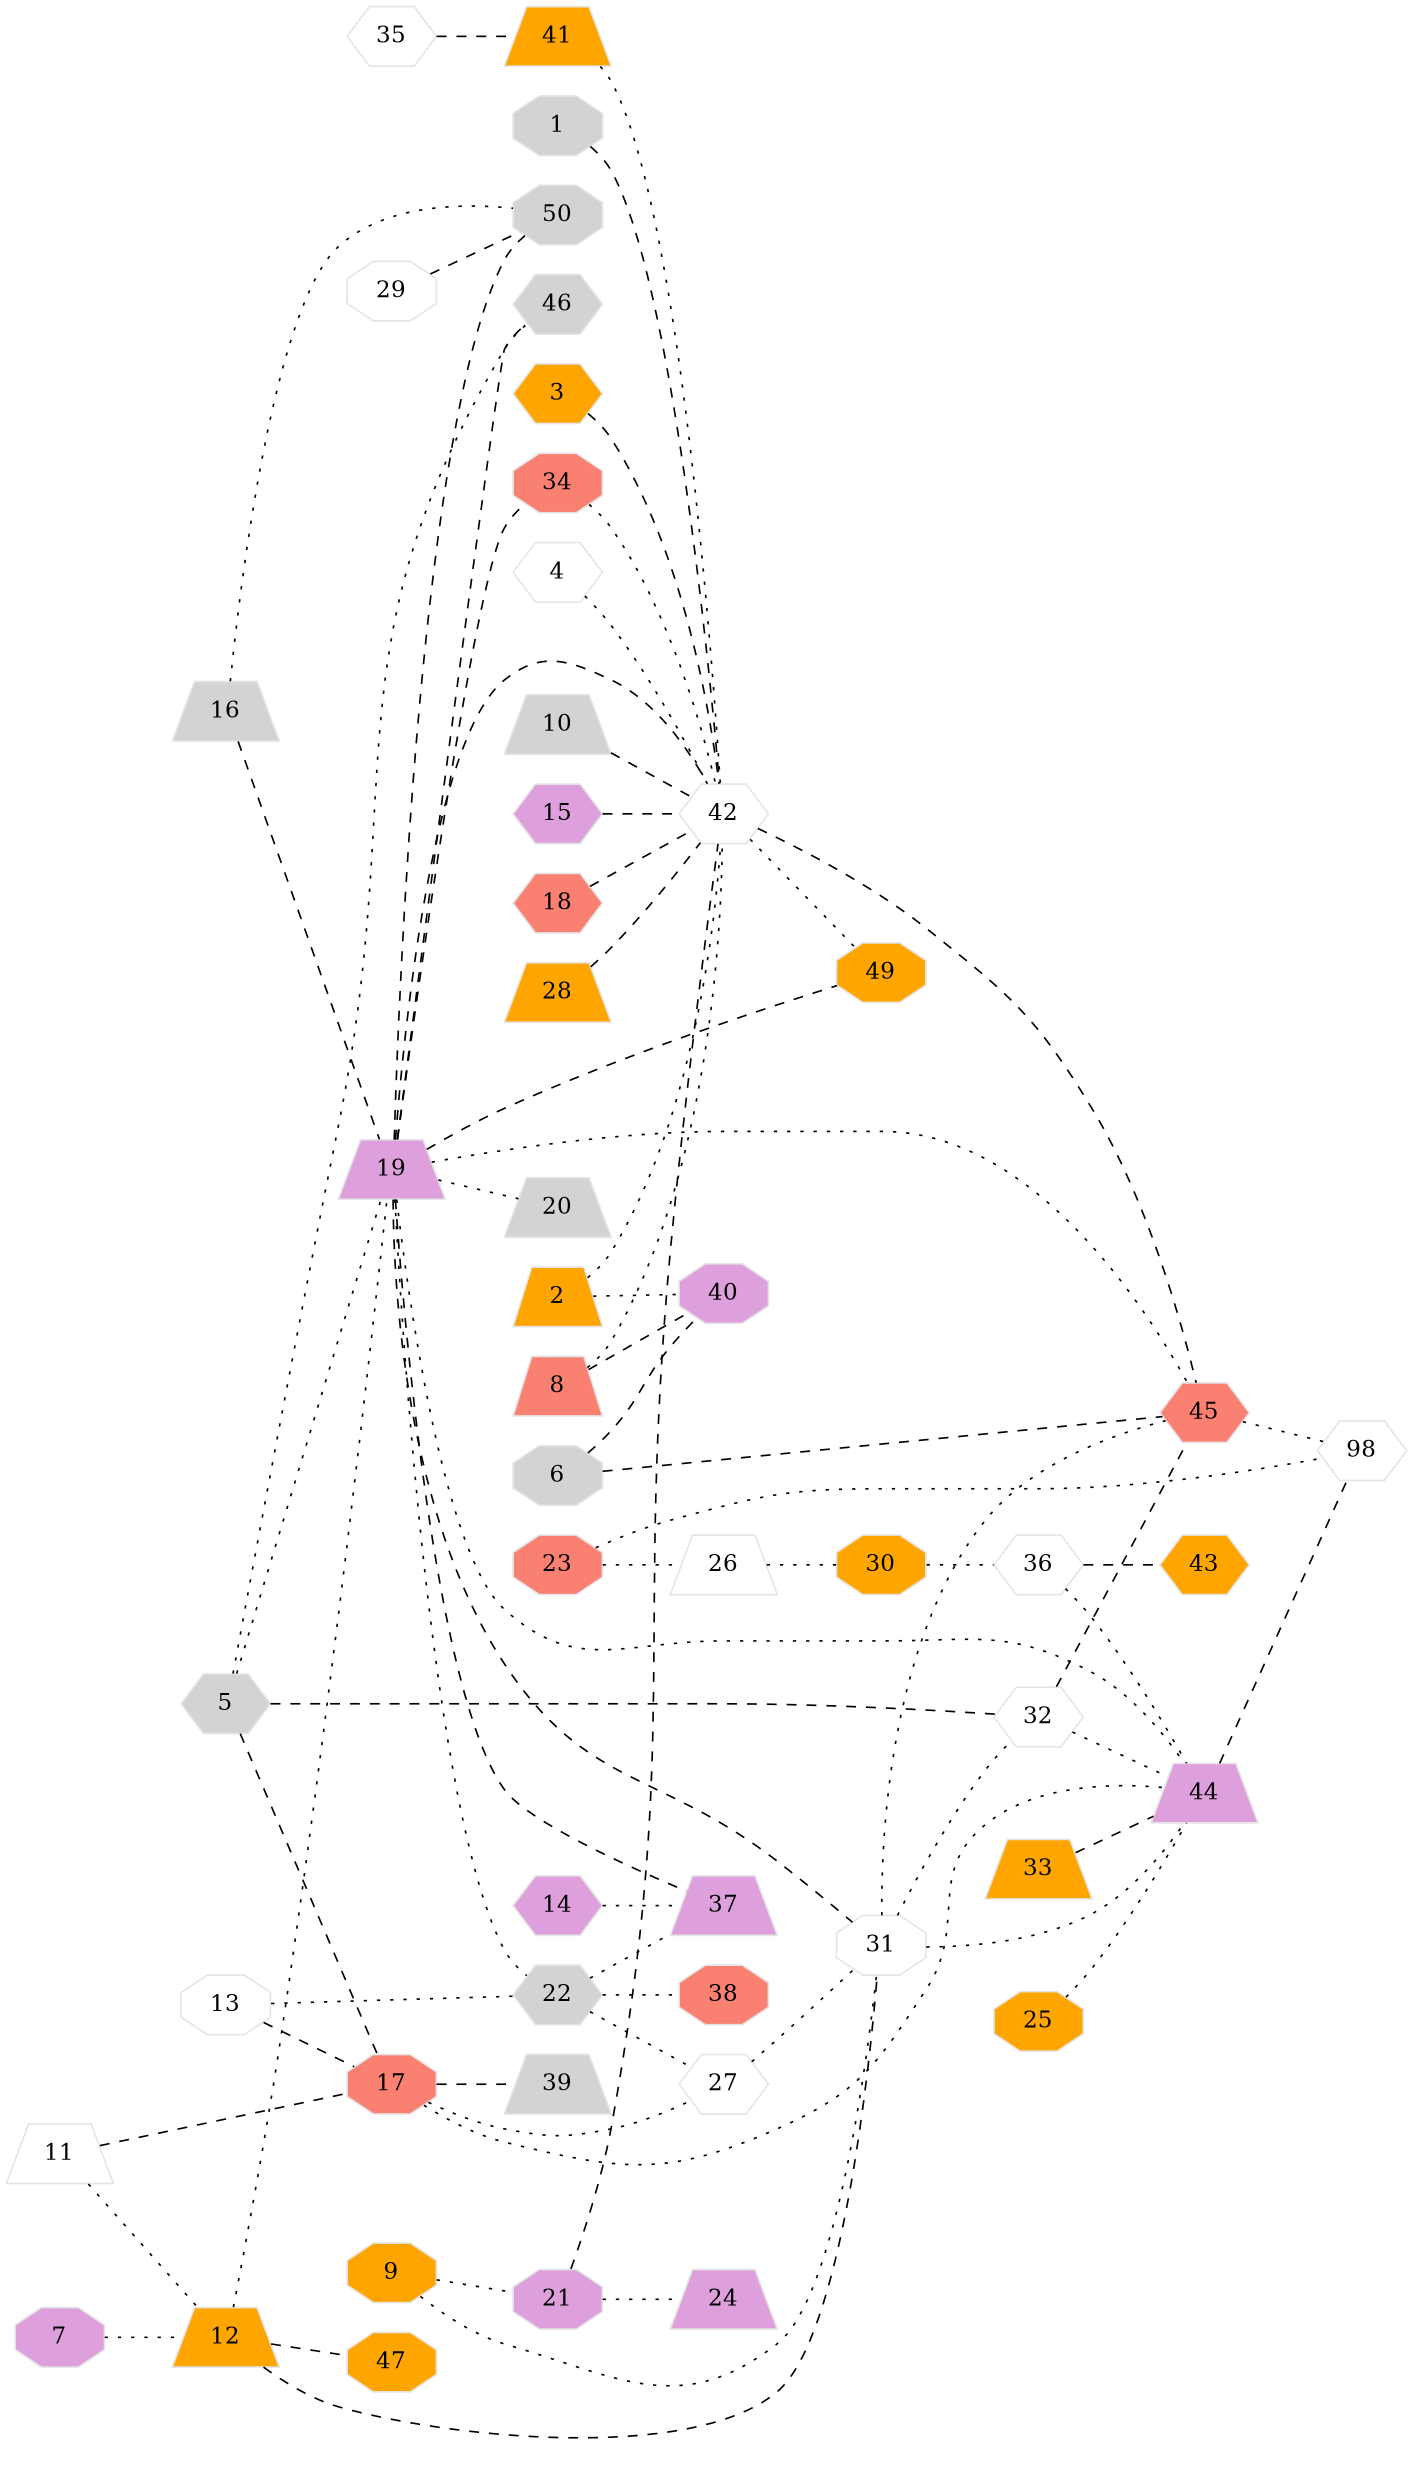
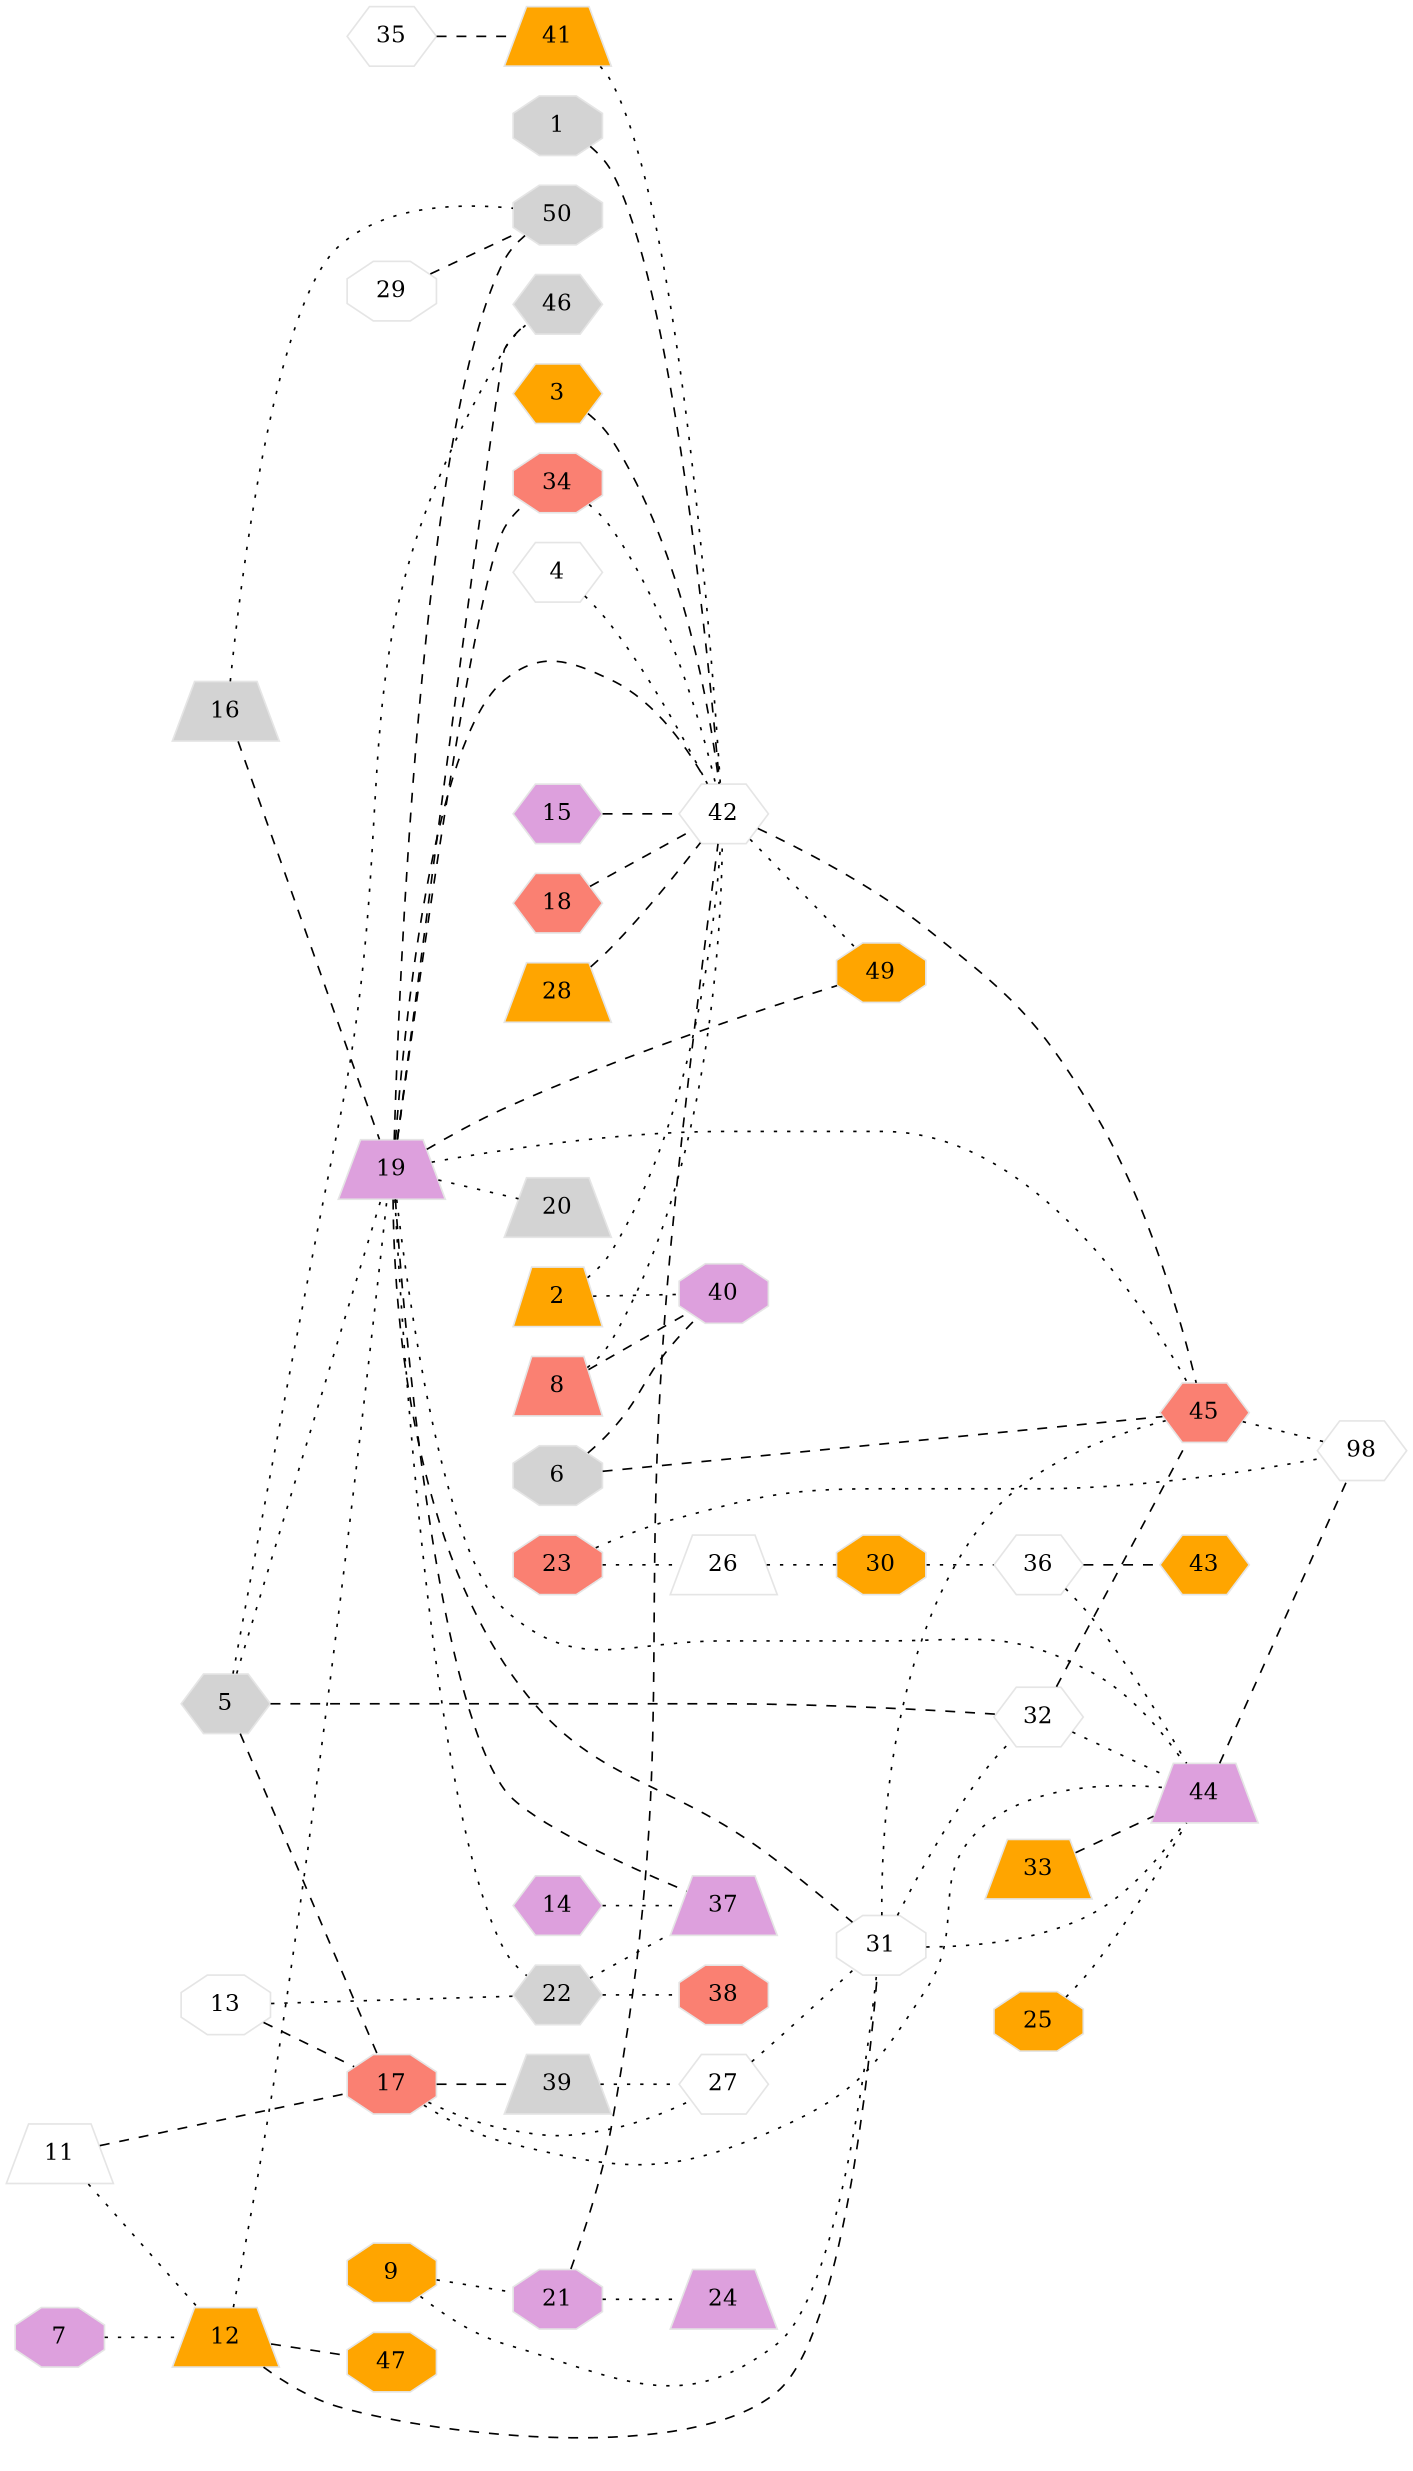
node "10": removed
edge "22" -- "27": now "39" -- "27"
